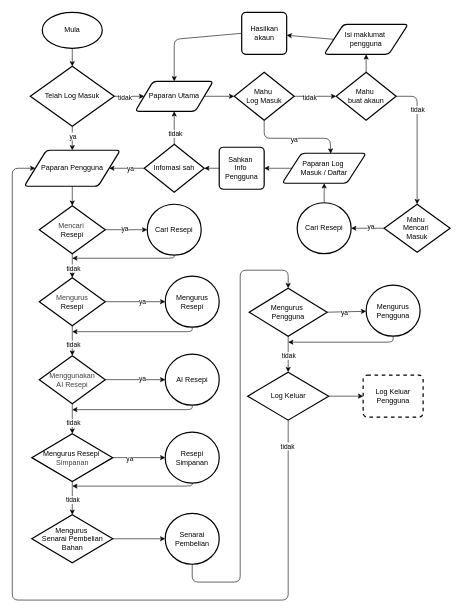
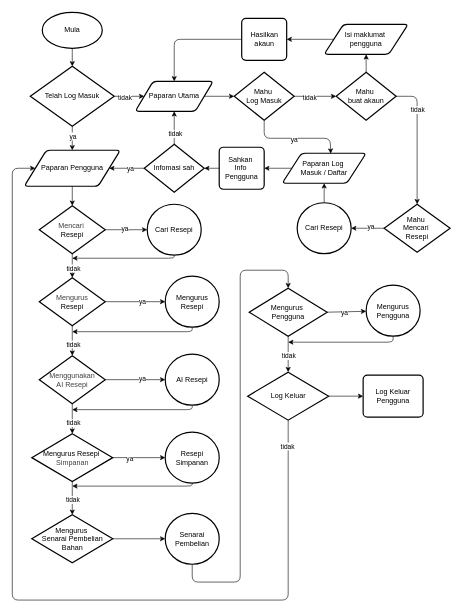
node "Hasilkan akaun": moved (264, 33) -> (264, 39)
node "Mahu Mencari Masuk": label "Mahu Mencari Masuk" -> "Mahu Mencari Resepi"
node "Log Keluar Pengguna": style dashed -> solid
